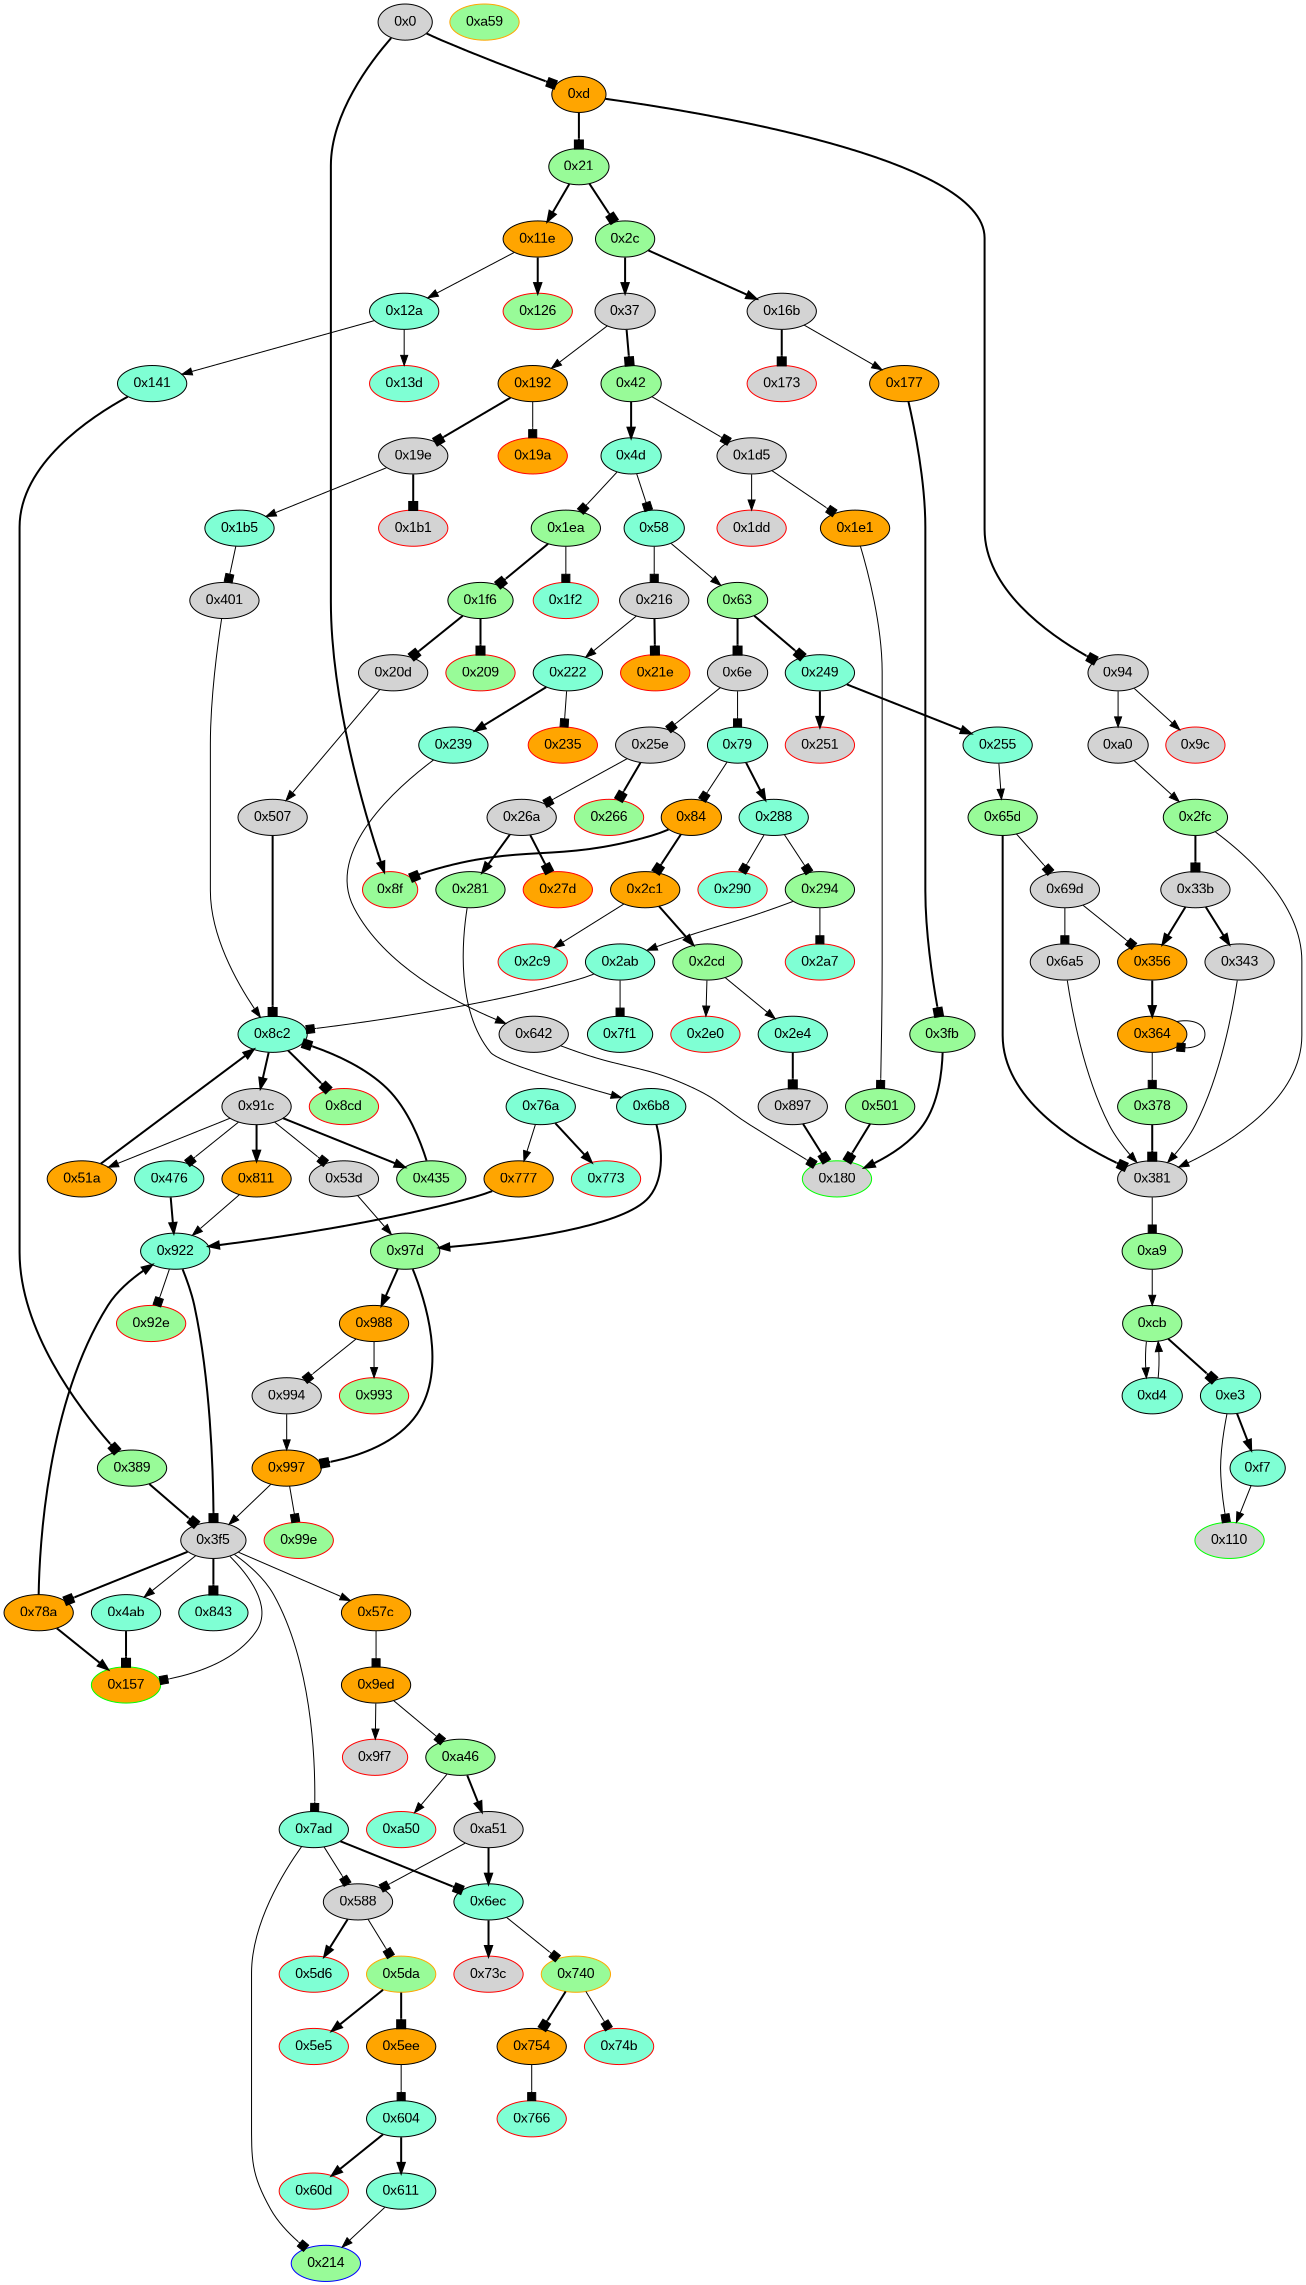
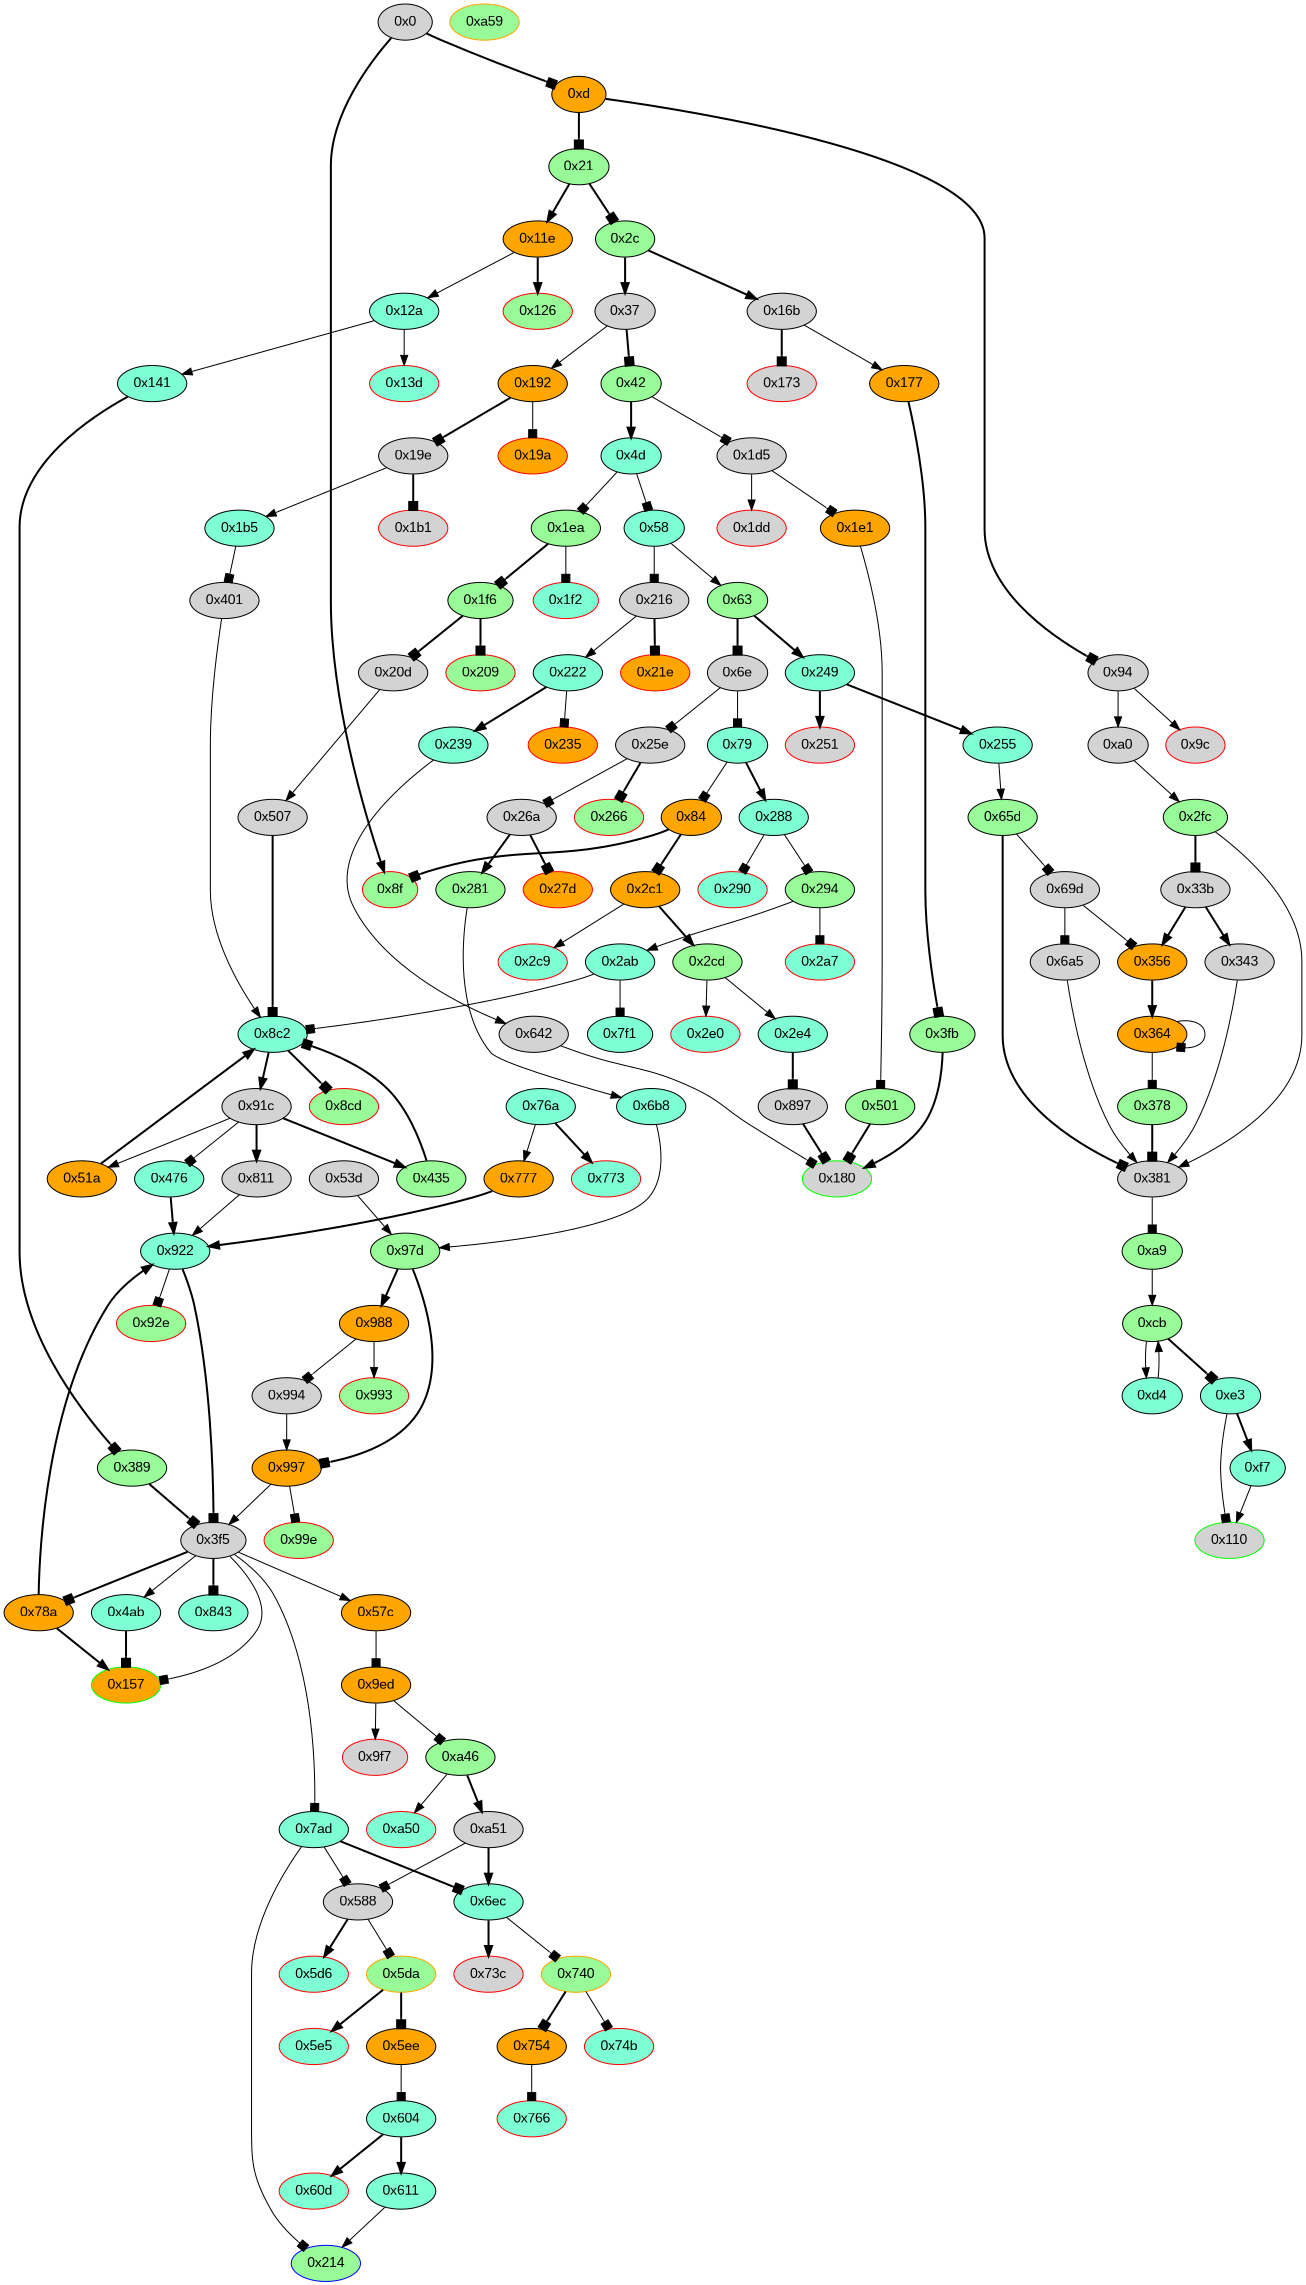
edge "0x63" -> "0x249": arrowhead box -> normal
edge "0x91c" -> "0x53d": removed
node "0x811": fillcolor orange -> lightgrey
edge "0x6b8" -> "0x97d": style bold -> solid
